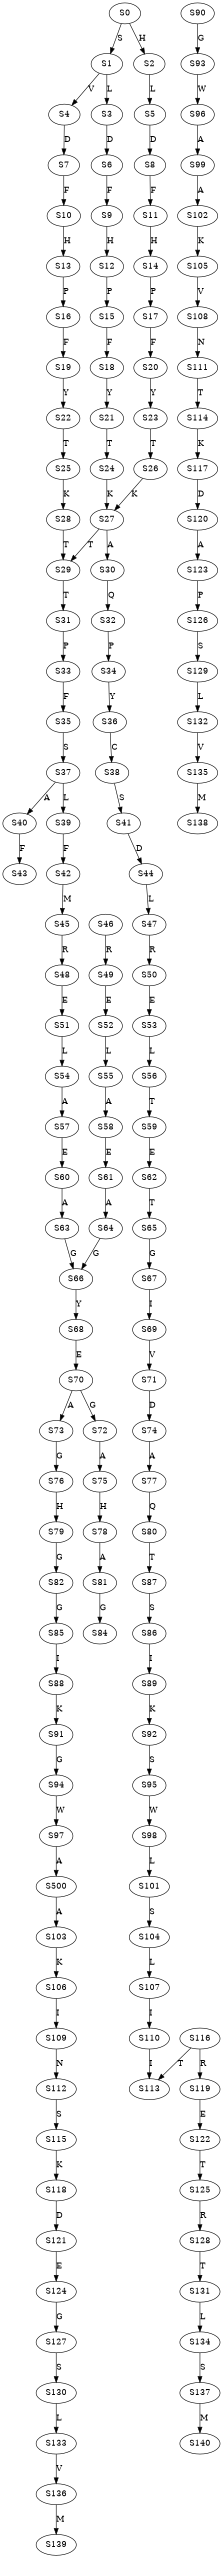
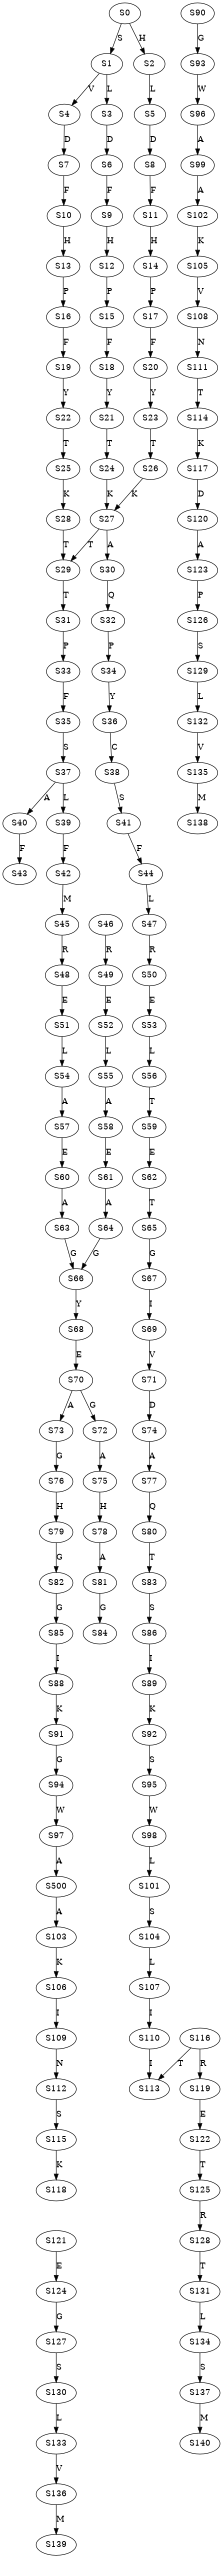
edge "S41" -> "S44": label "D" -> "F"
node "S87": label "S87" -> "S83"
edge "S118" -> "S121": removed, label "D"
